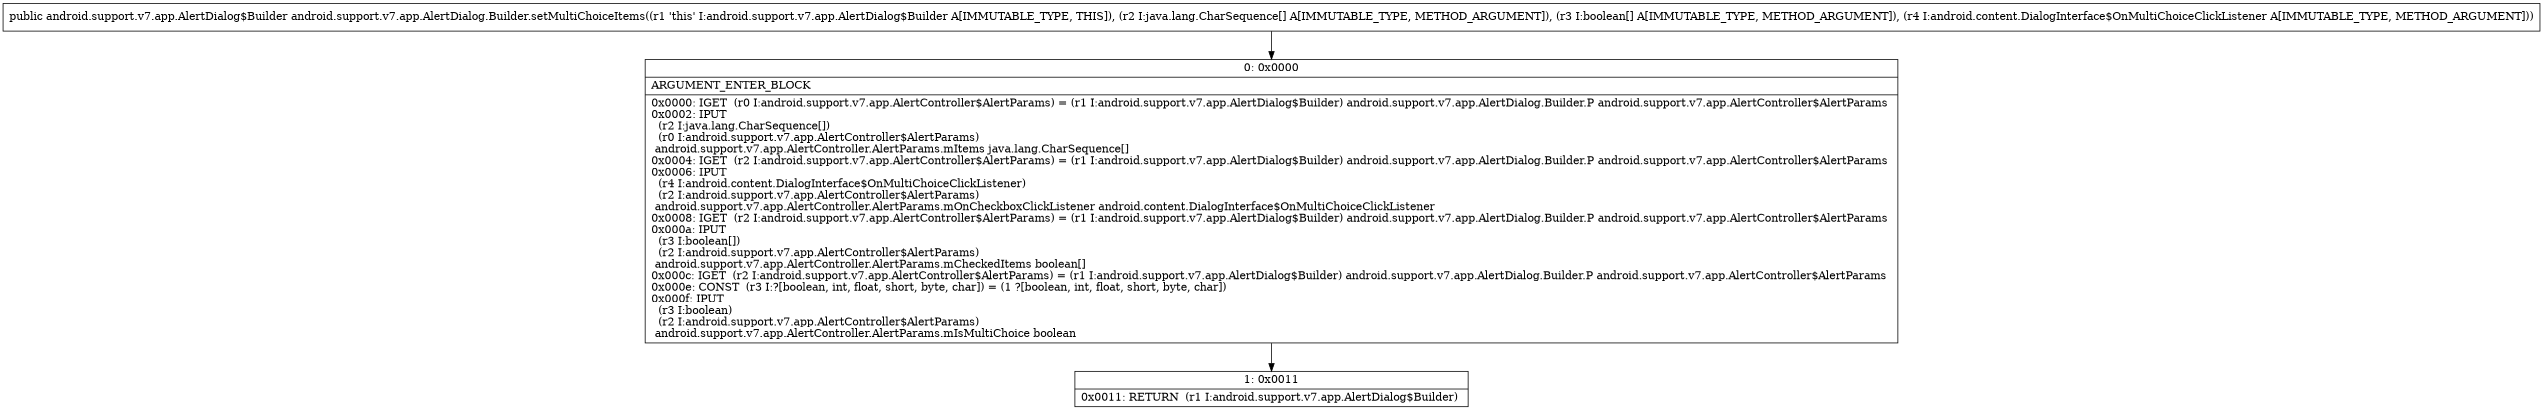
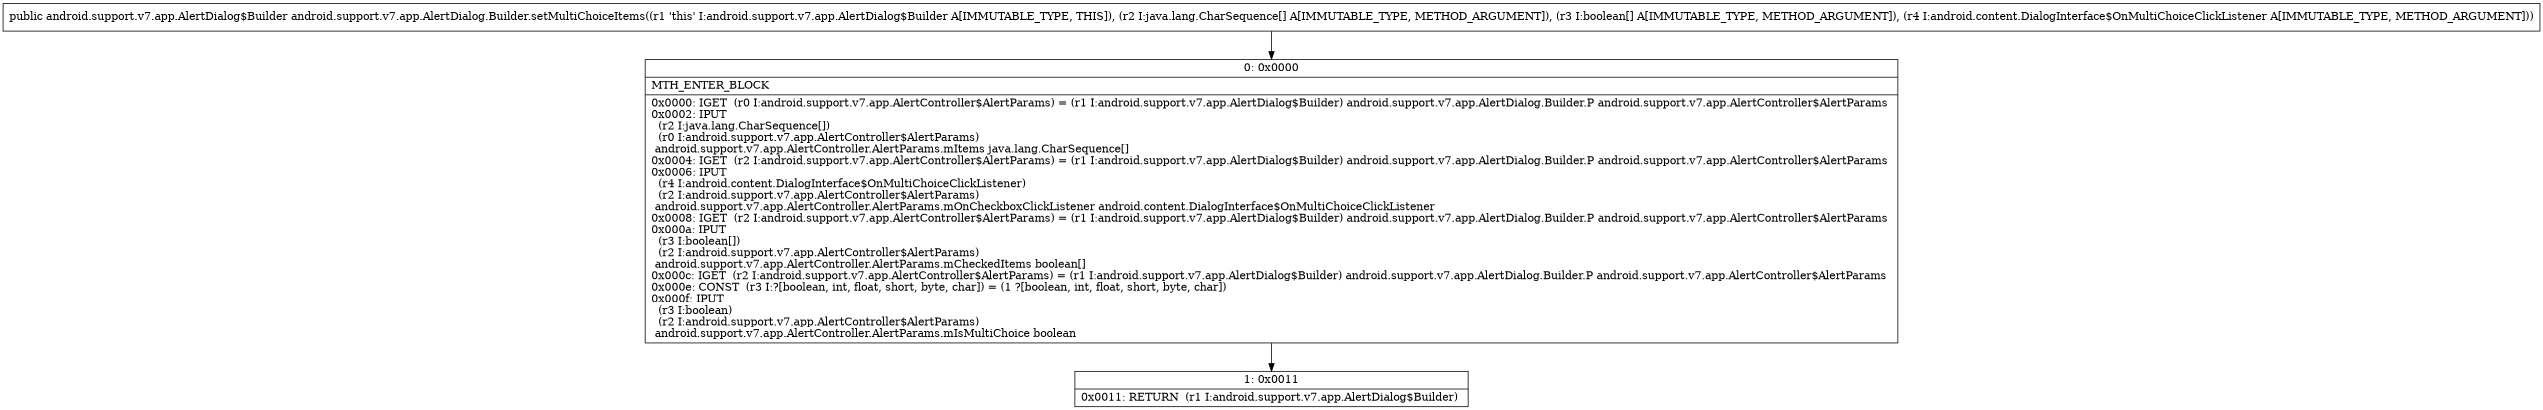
node "0: 0x0000": text "ARGUMENT_ENTER_BLOCK" -> "MTH_ENTER_BLOCK"
